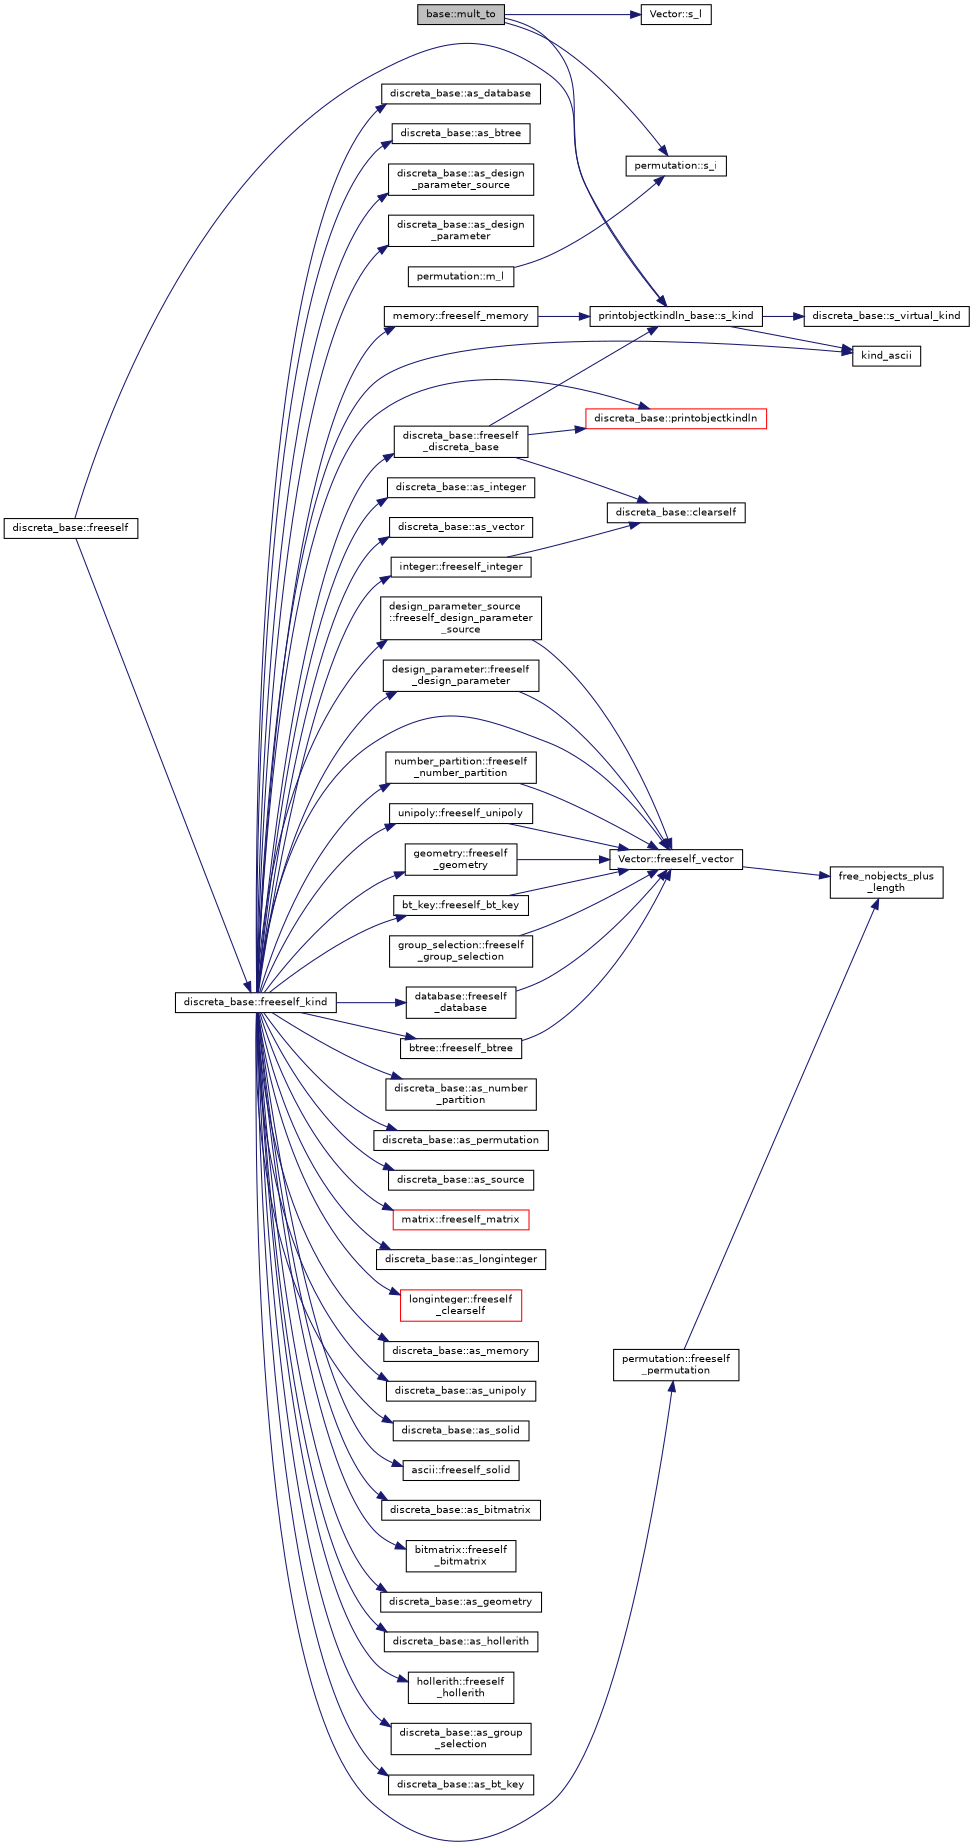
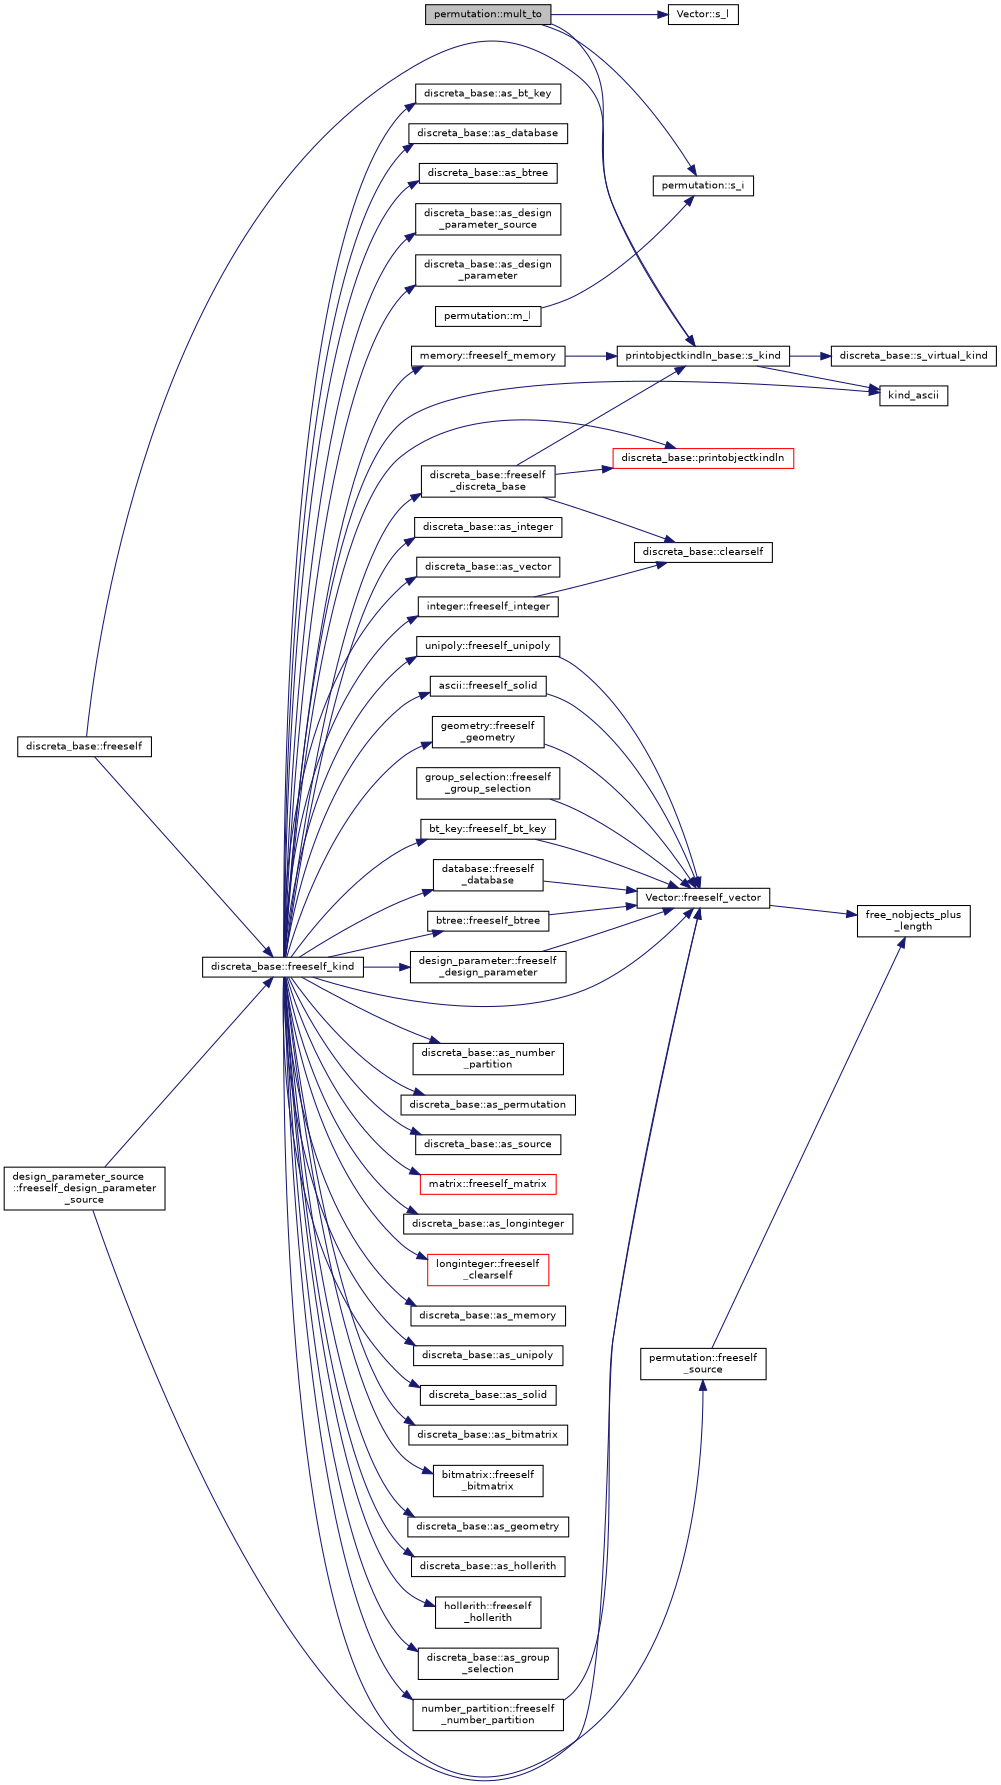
node "base::mult_to": label "base::mult_to" -> "permutation::mult_to"
edge "discreta_base::freeself_kind" -> "design_parameter_source ::freeself_design_parameter _source": reversed
edge "ascii::freeself_solid" -> "Vector::freeself_vector": added
node "permutation::freeself _permutation": label "permutation::freeself _permutation" -> "permutation::freeself _source"
